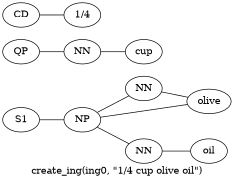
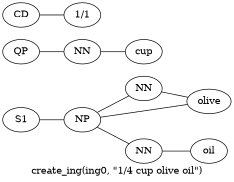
node "1/4": label "1/4" -> "1/1"
